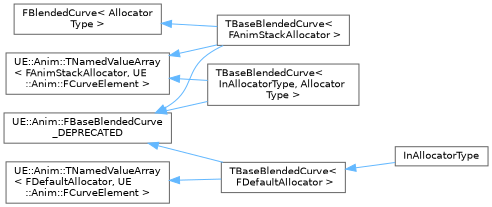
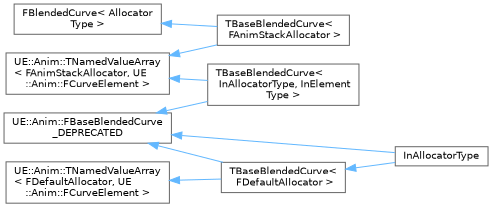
edge "TBaseBlendedCurve< FAnimStackAllocator >" -> "UE::Anim::FBaseBlendedCurve _DEPRECATED": now "InAllocatorType" -> "UE::Anim::FBaseBlendedCurve _DEPRECATED"
node "TBaseBlendedCurve< InAllocatorType, Allocator Type >": label "TBaseBlendedCurve< InAllocatorType, Allocator Type >" -> "TBaseBlendedCurve< InAllocatorType, InElement Type >"
